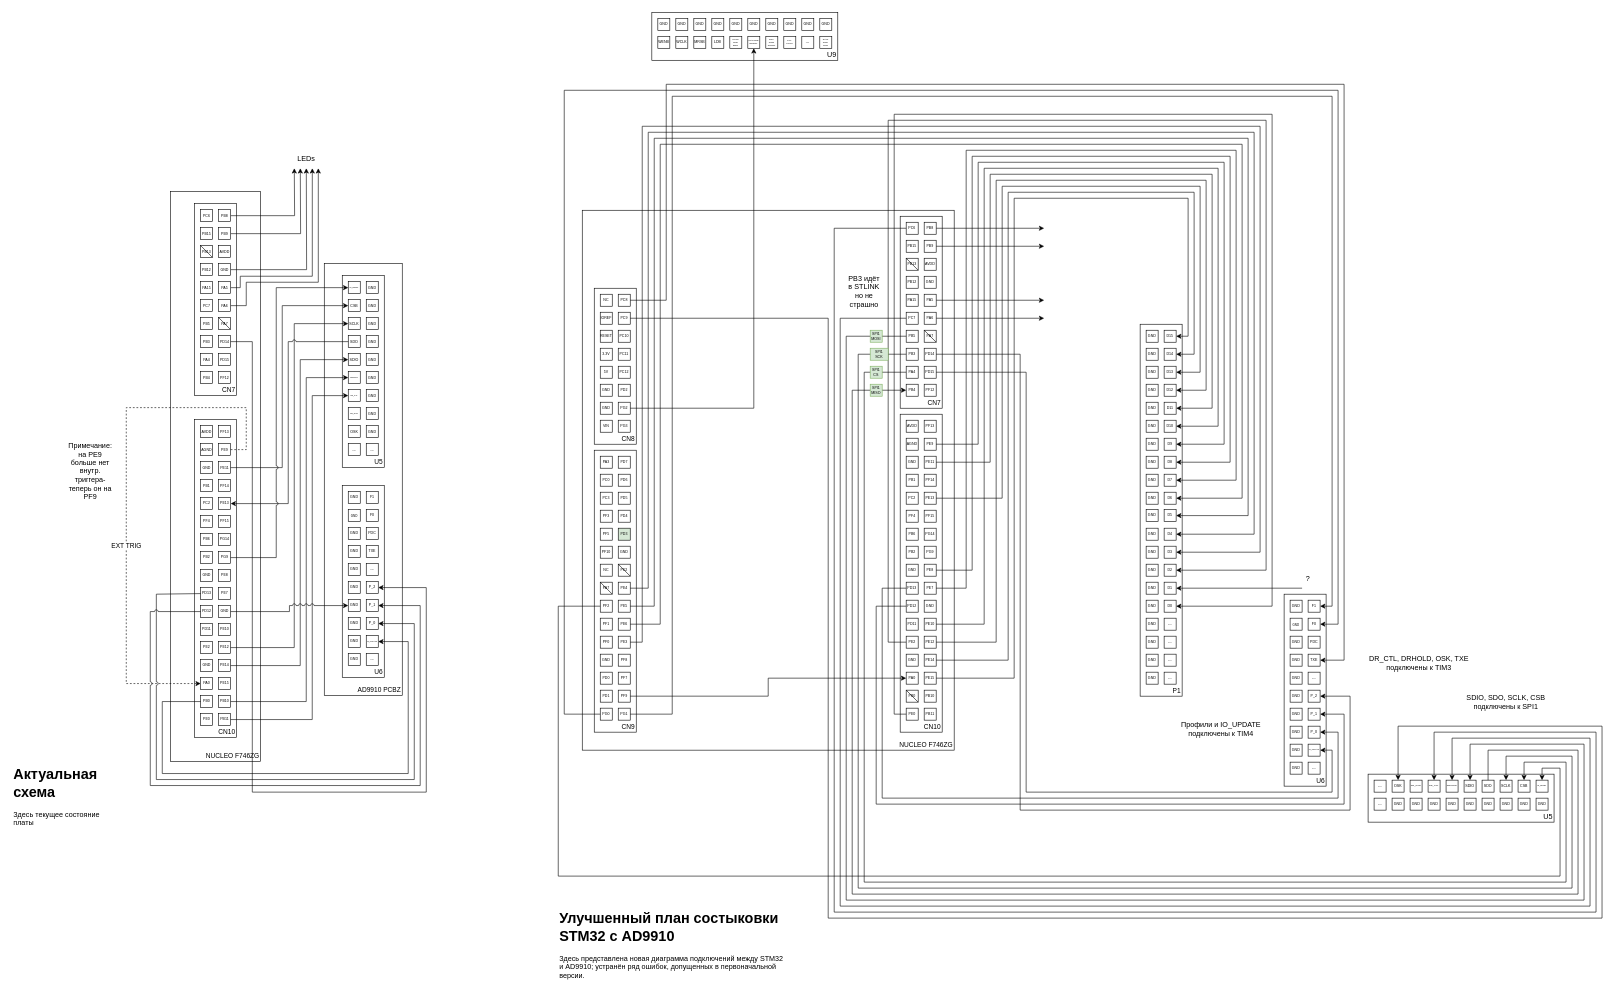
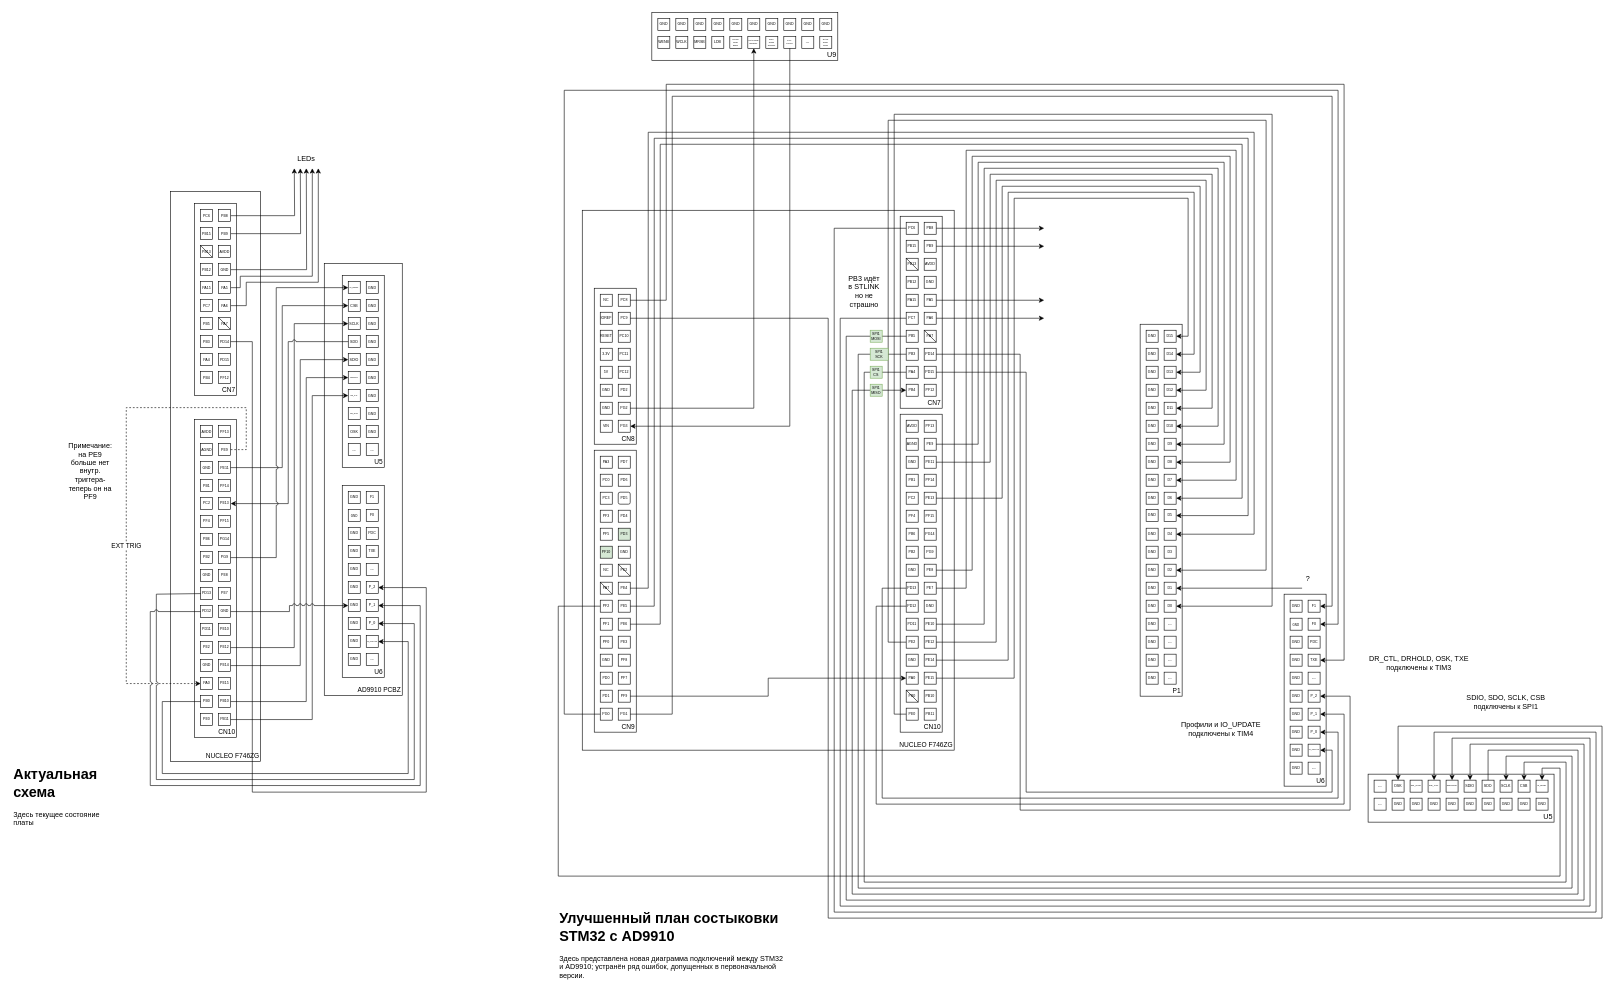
edge "PE3" -> "D3": removed
edge "PLL LOCK" -> "PG3": added
node "PD5": shape rectangle -> rounded rectangle
node "PF10": fillcolor #ffffff -> #d5e8d4
